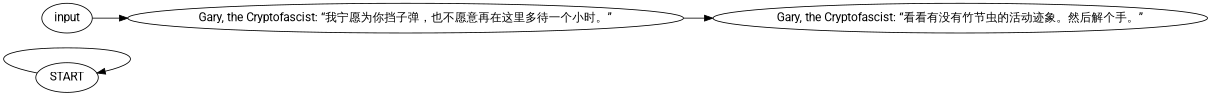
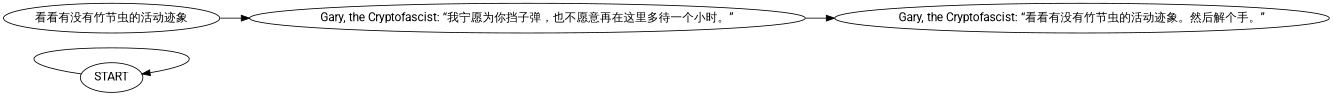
node "input": label "input" -> "看看有没有竹节虫的活动迹象"
